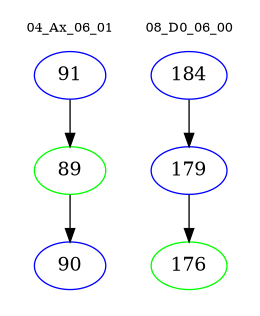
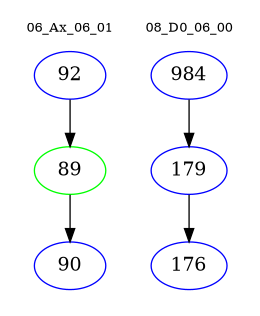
cluster "04_Ax_06_01": label "04_Ax_06_01" -> "06_Ax_06_01"
node "91": label "91" -> "92"
node "184": label "184" -> "984"
node "176": color green -> blue
